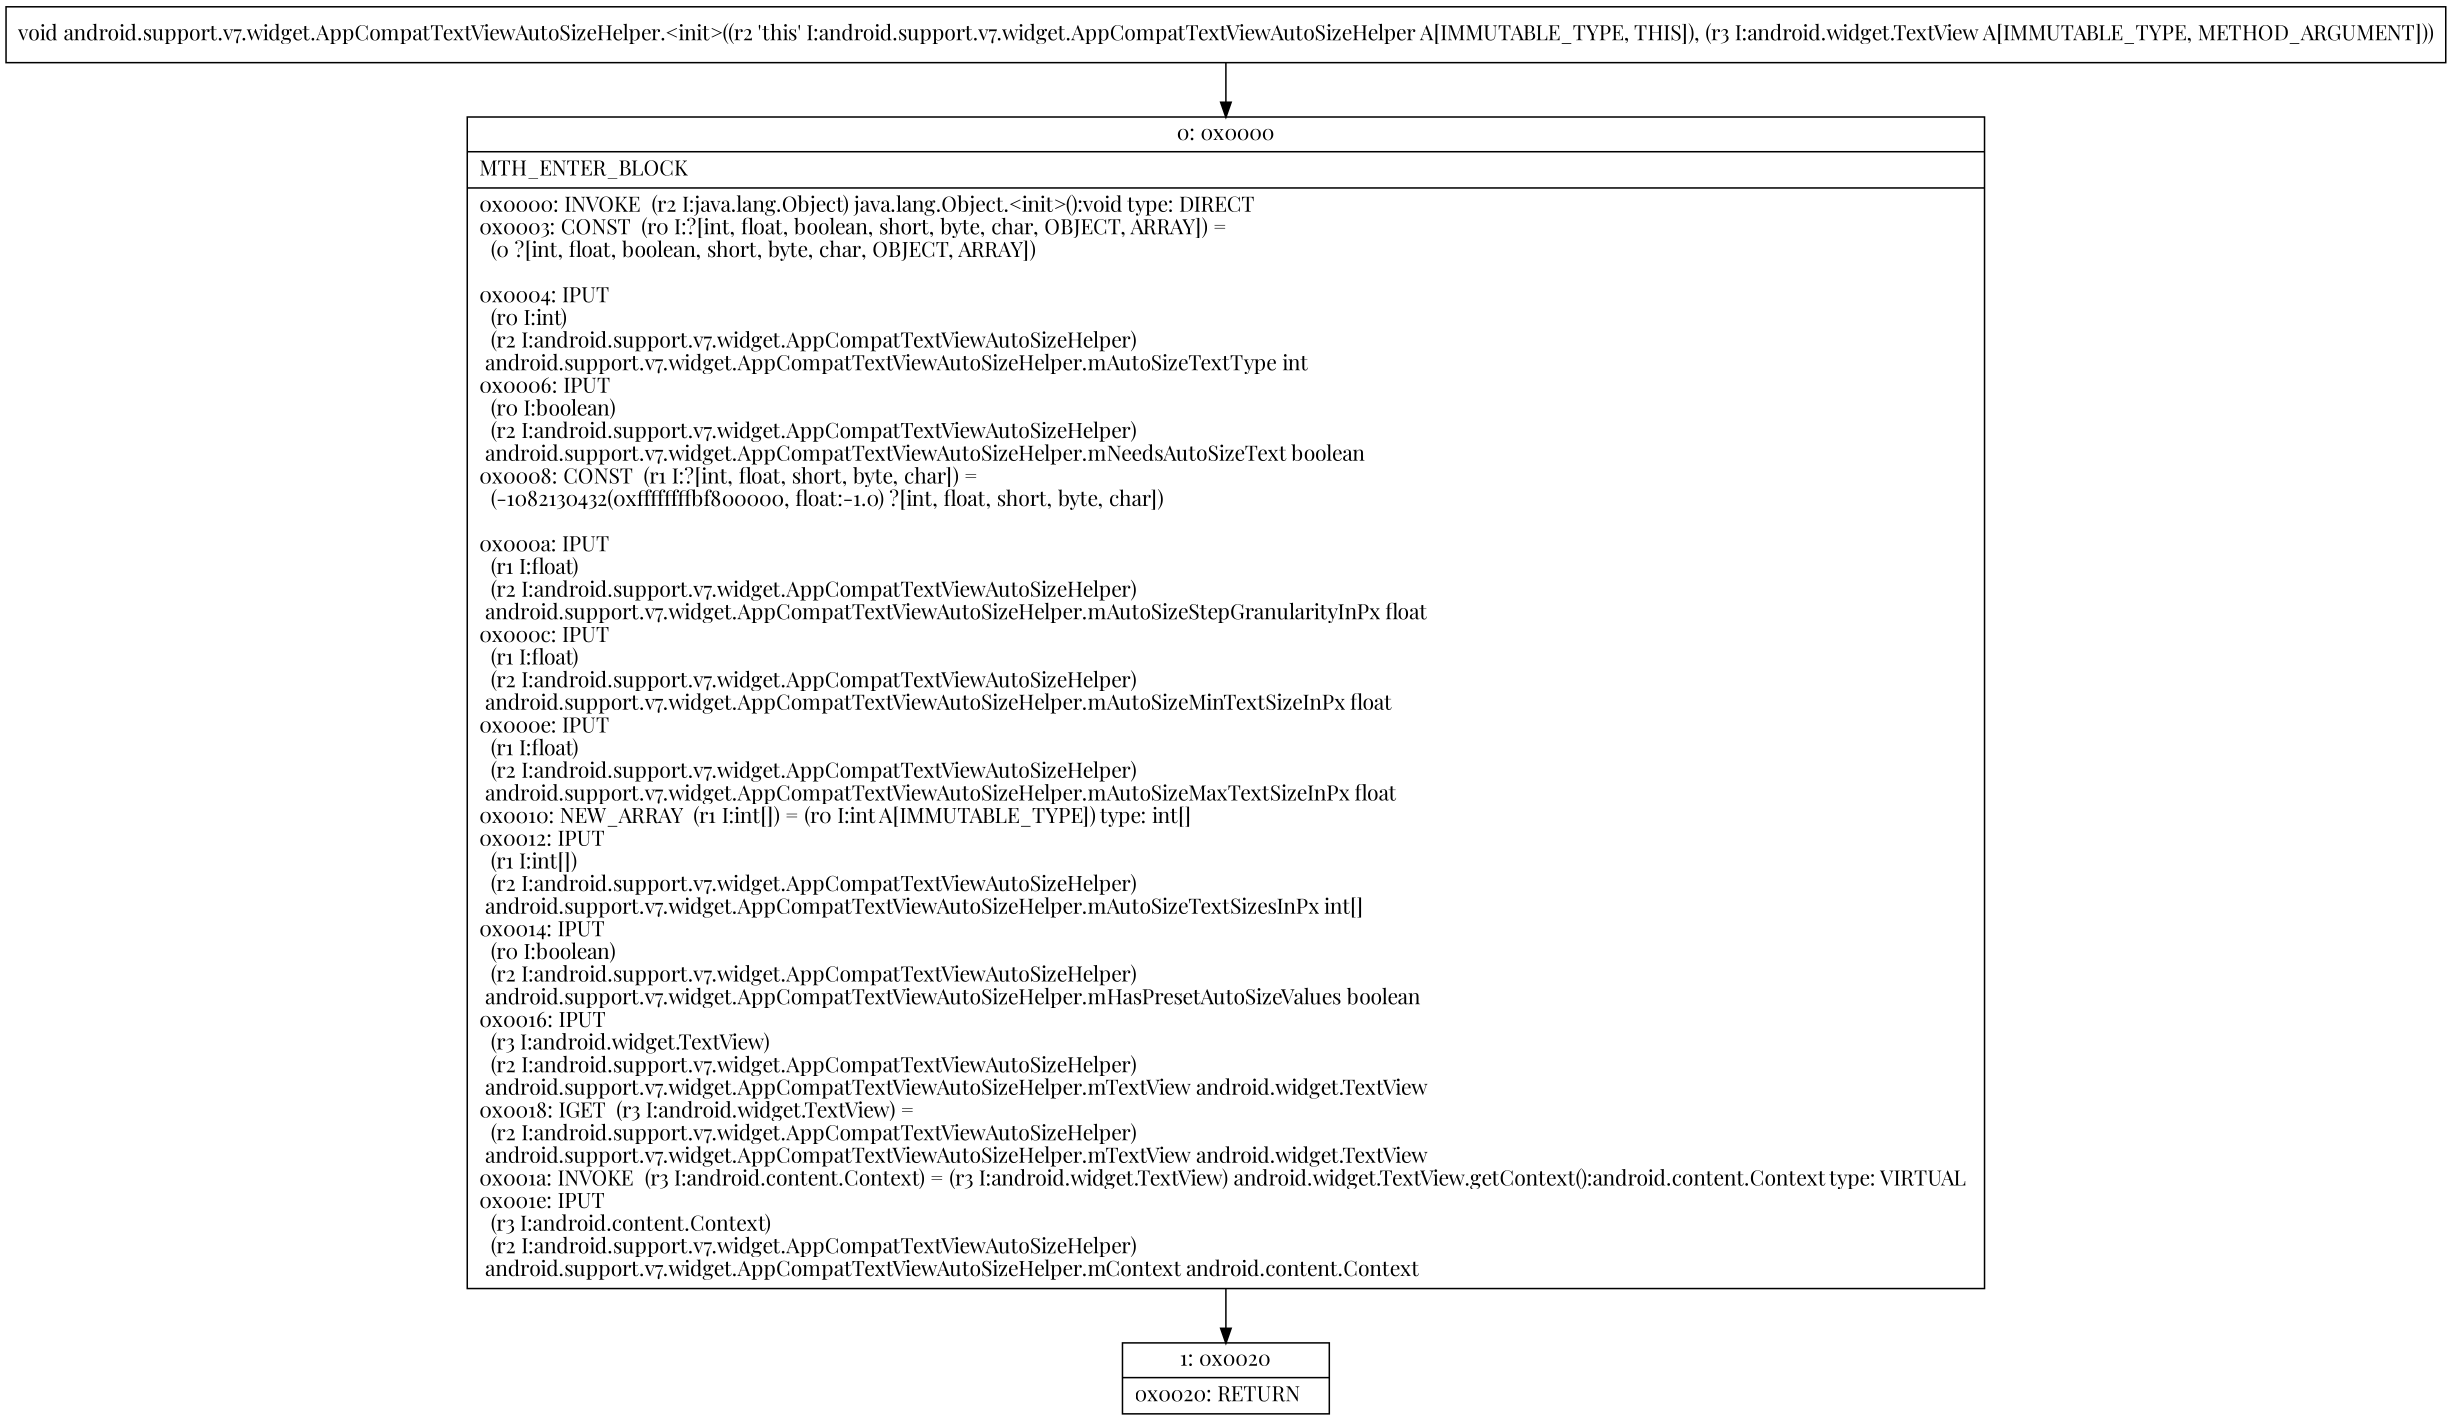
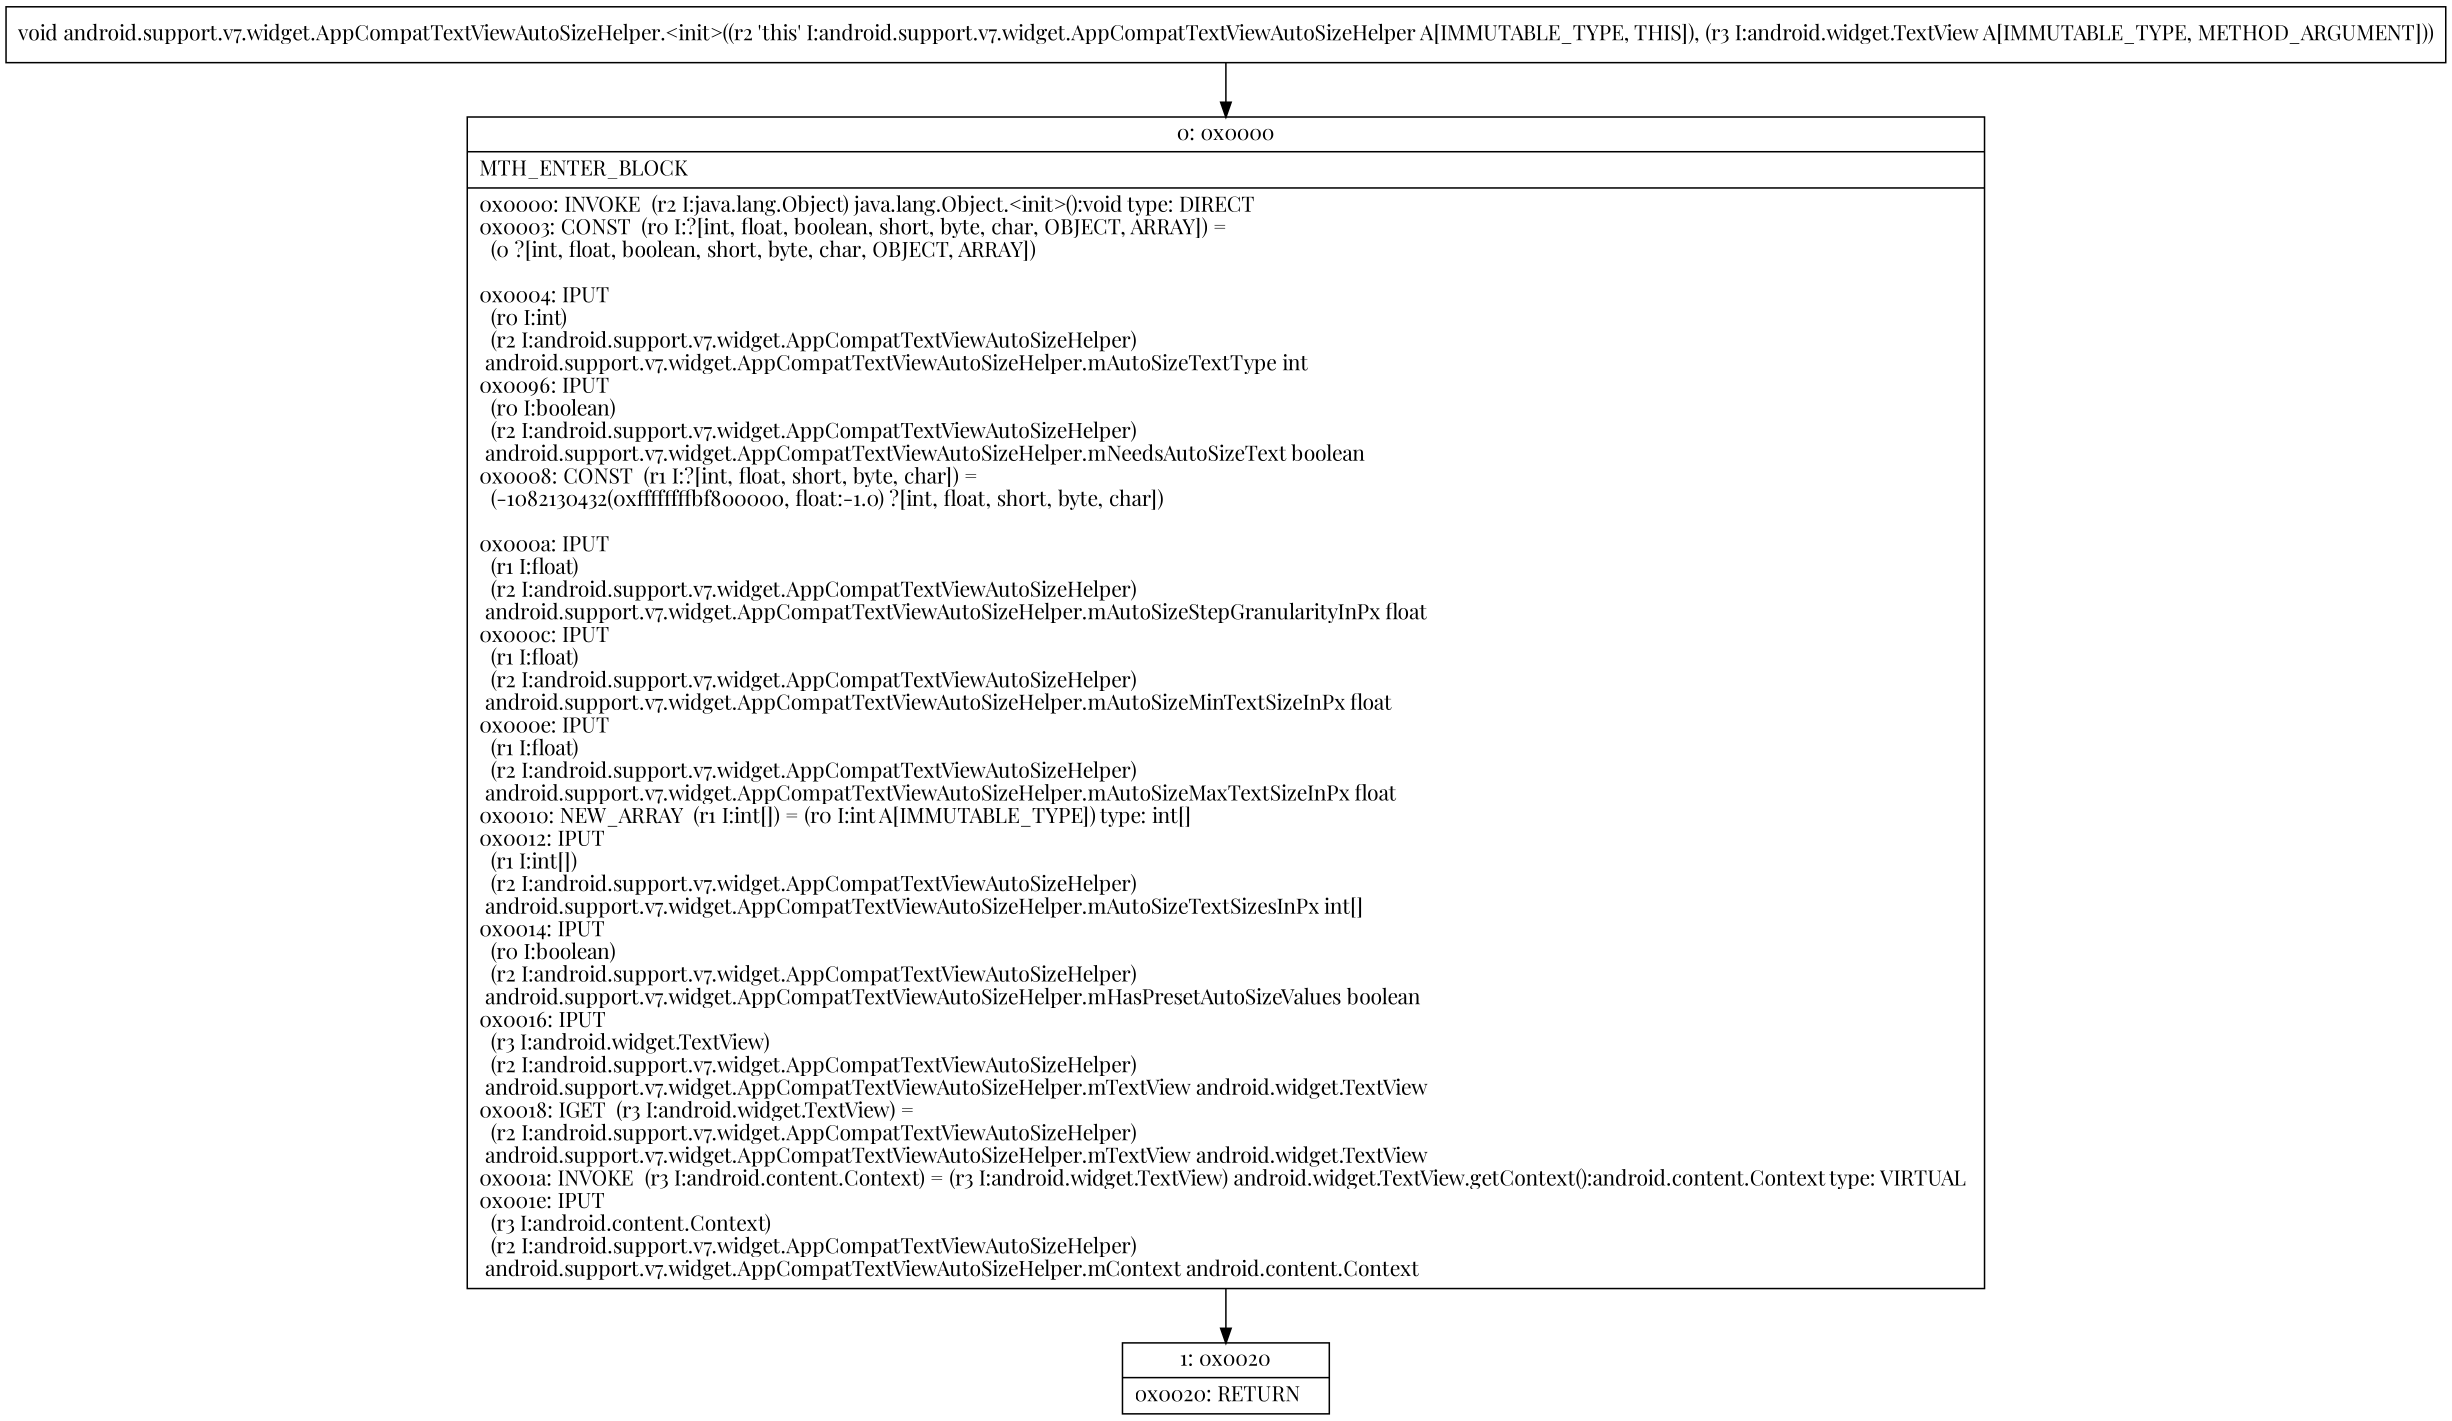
node "0: 0x0000": text "0x0006: IPUT" -> "0x0096: IPUT"
